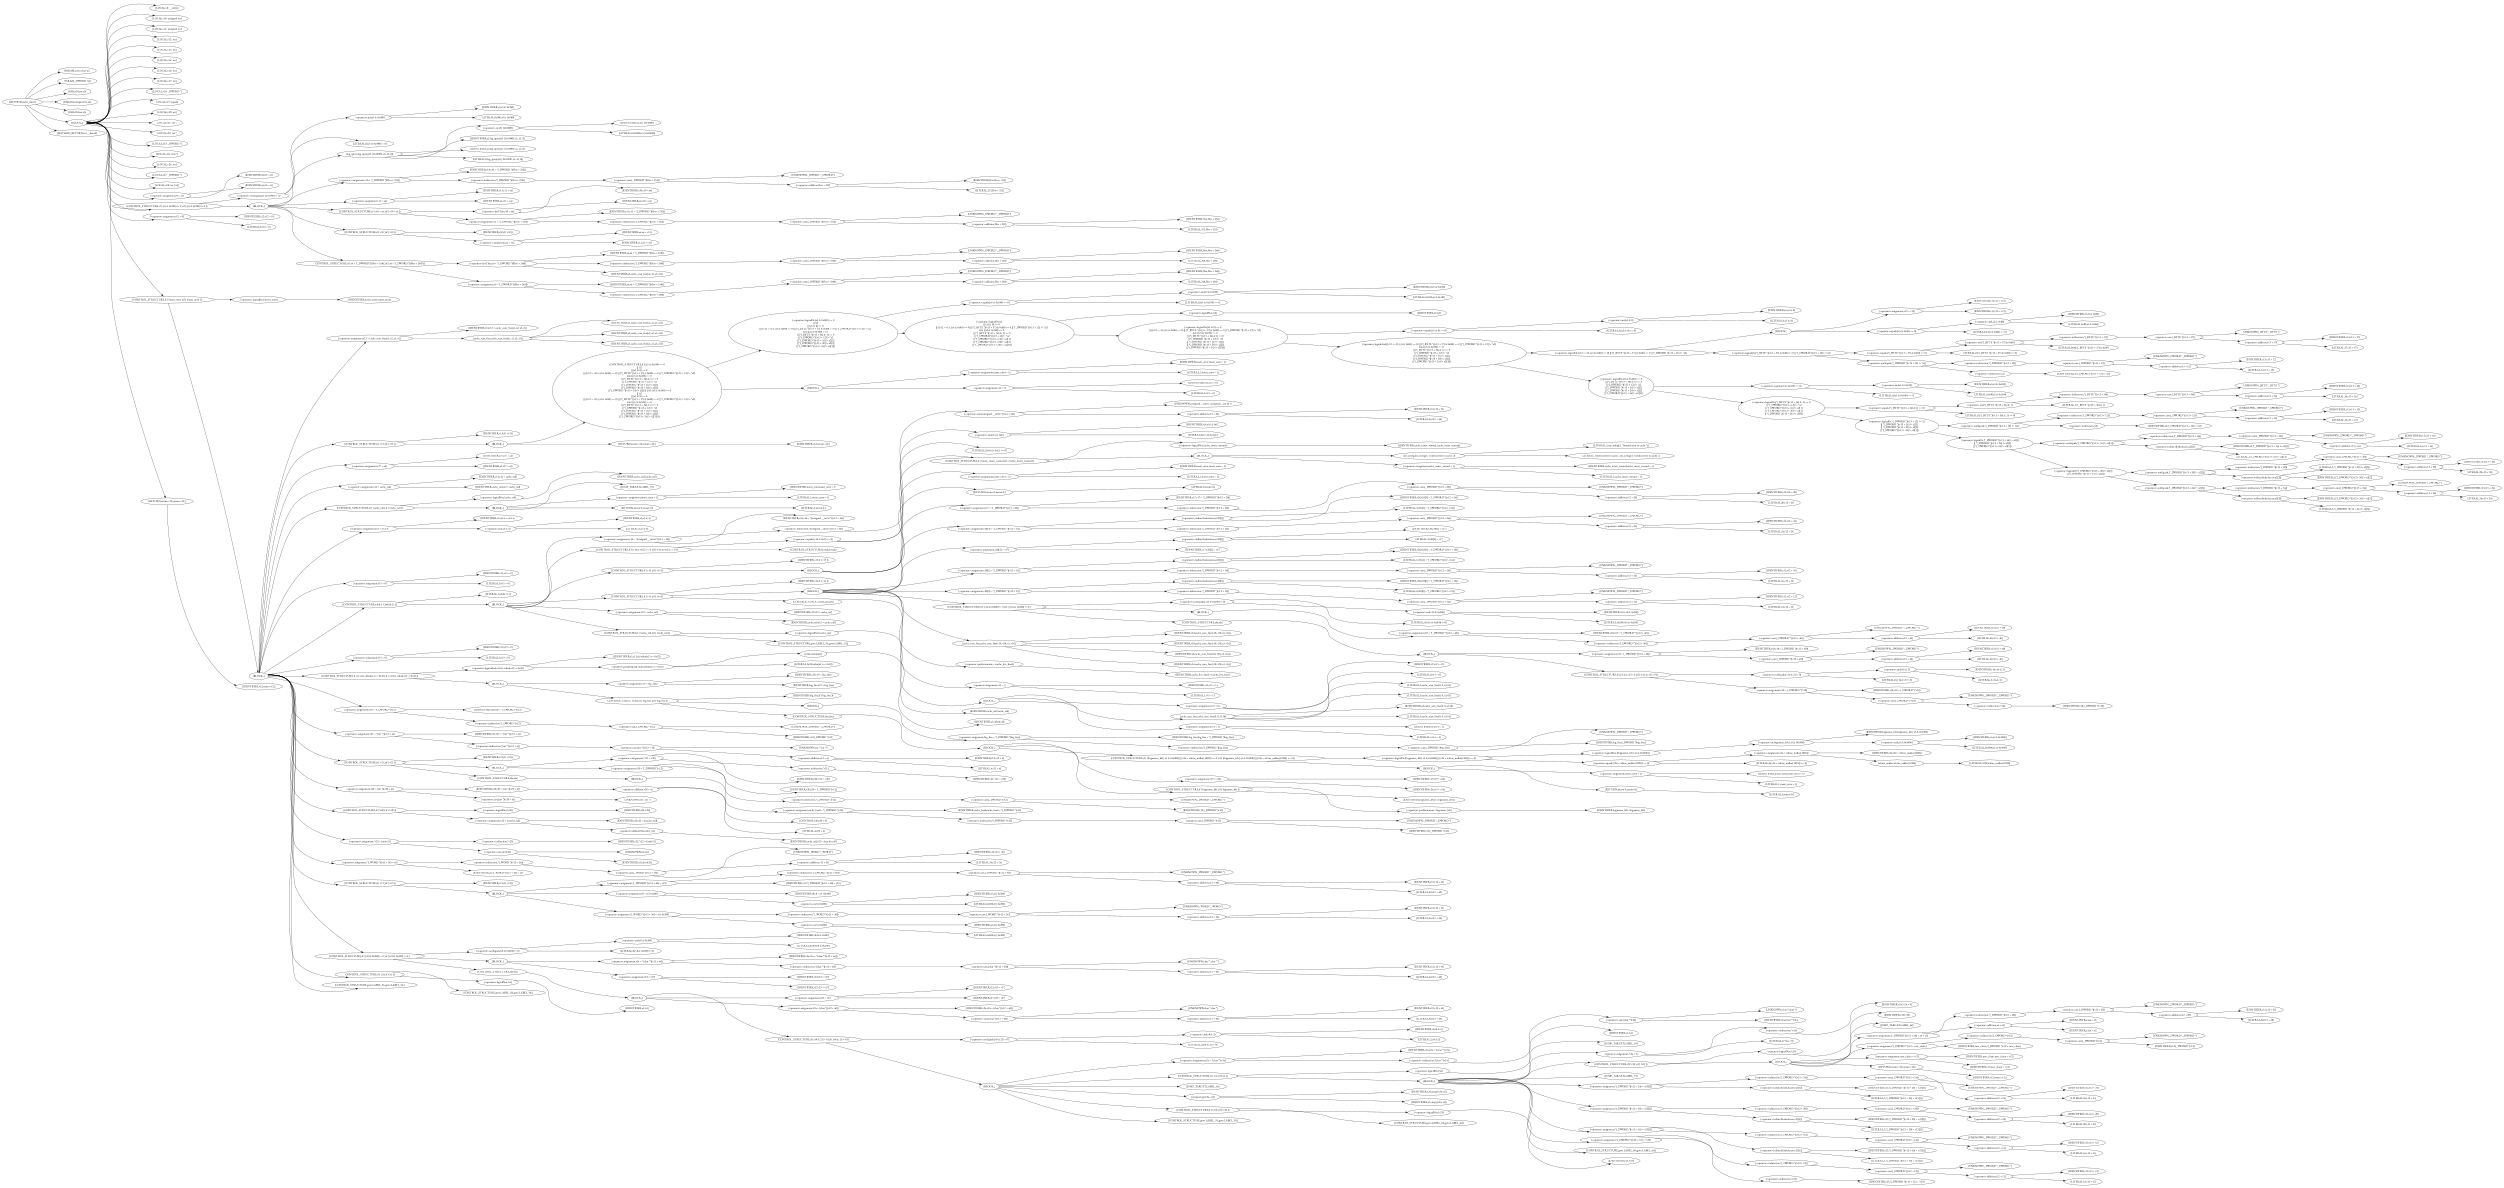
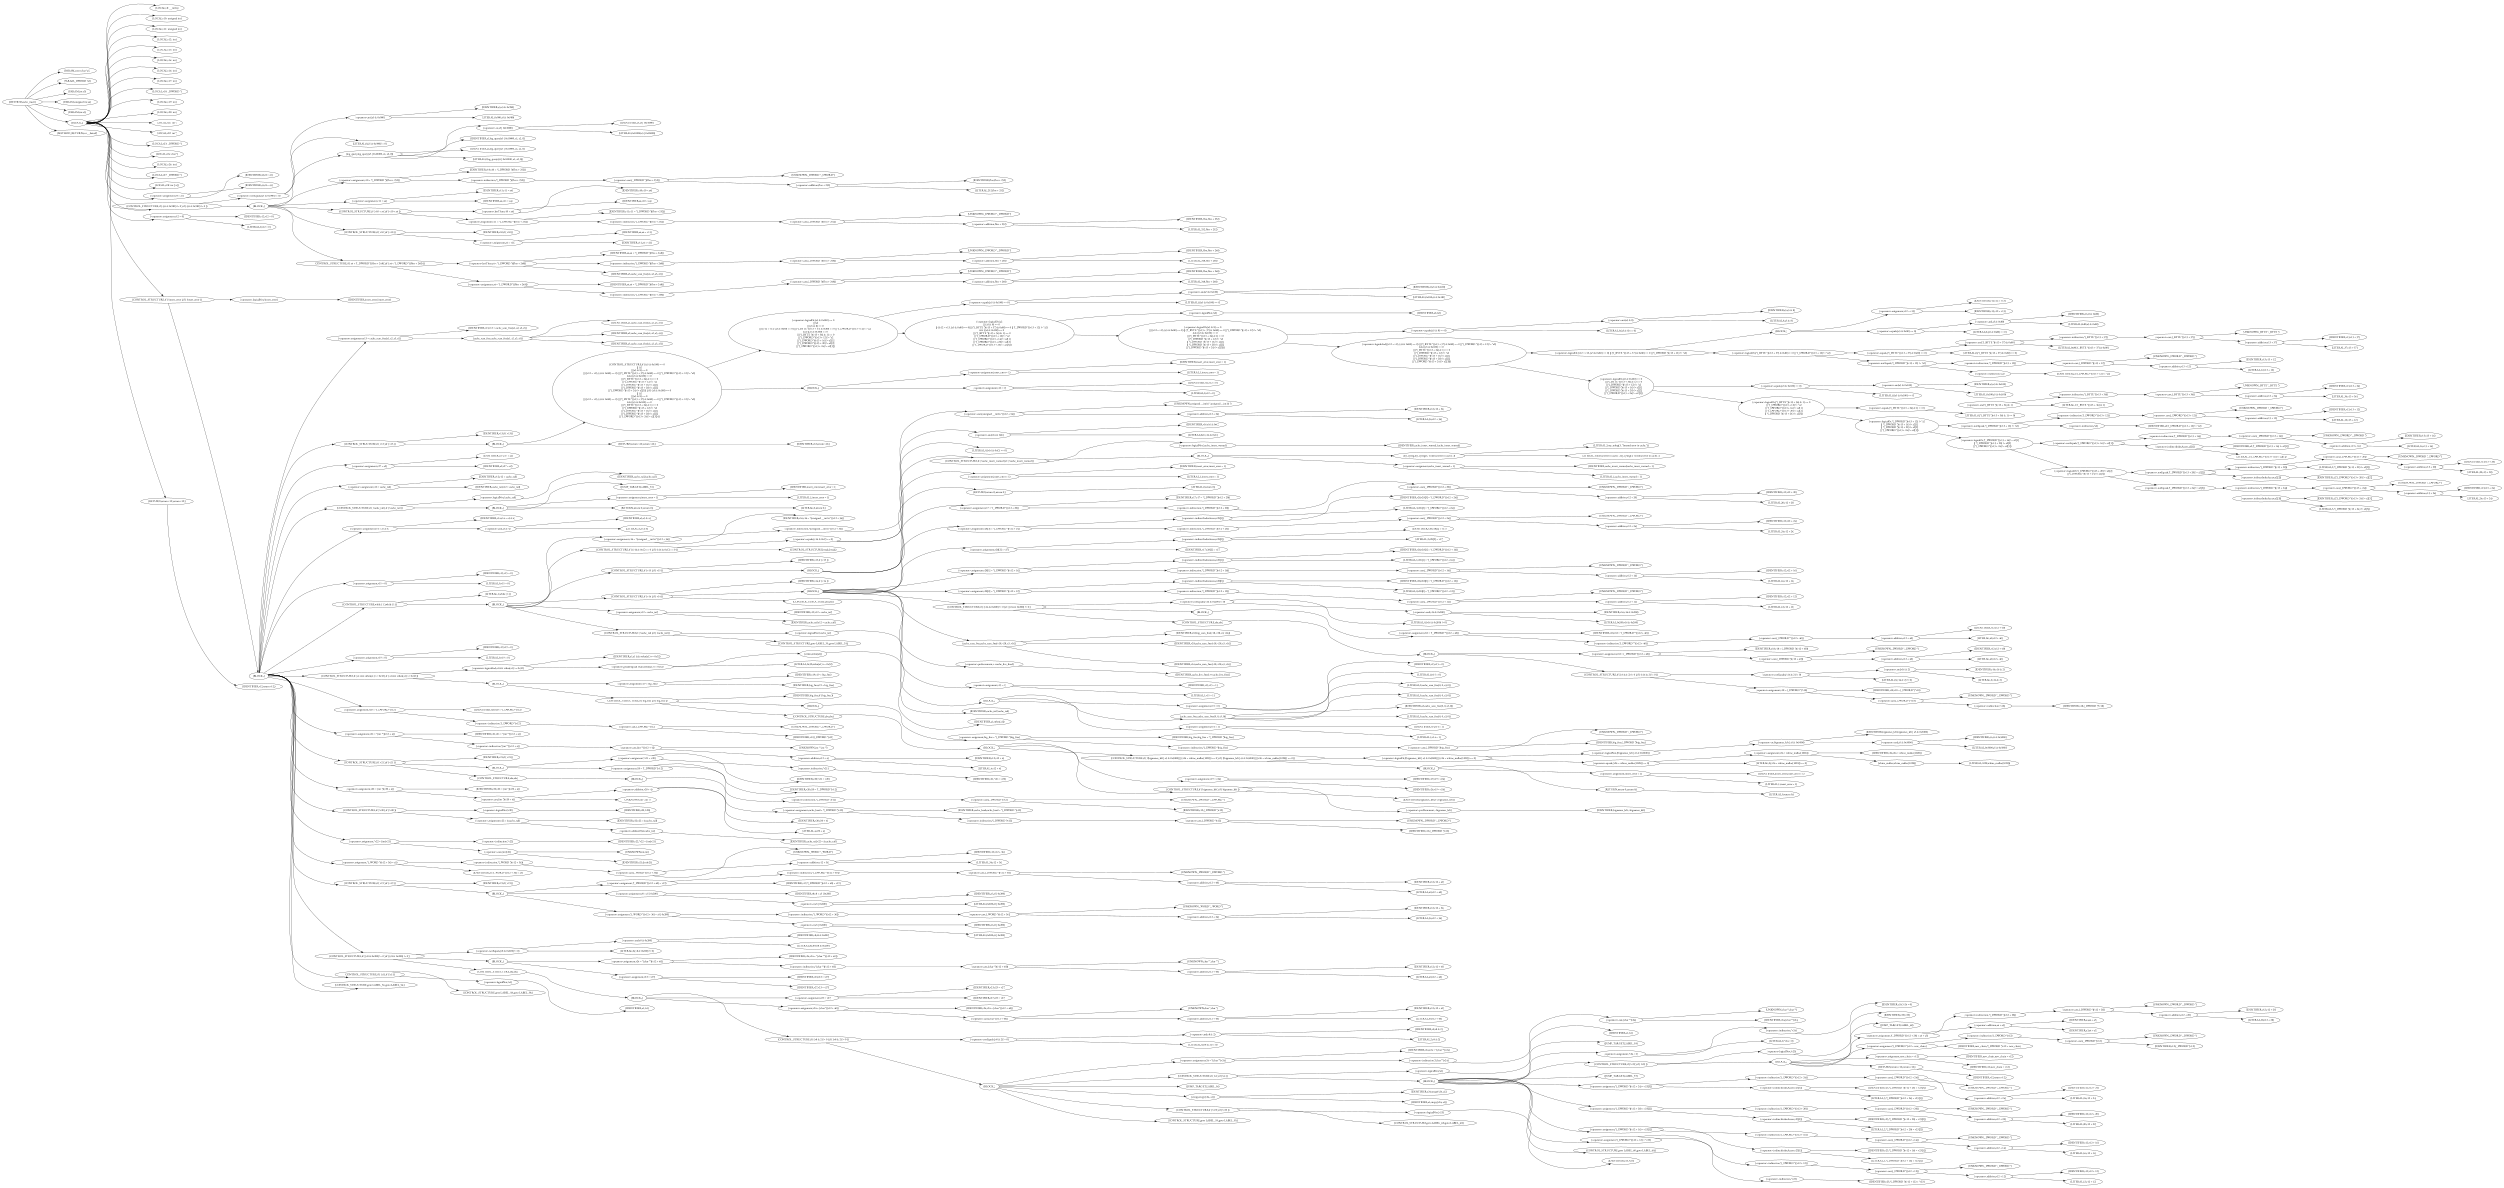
node "(LOCAL,v19: equals)": label "(LOCAL,v19: equals)" -> "(LOCAL,v19: int)"
edge "(<operator>.equals,(*(_BYTE *)(v13 + 36) & 1) == 0)" -> "(<operator>.and,*(_BYTE *)(v13 + 36) & 1)": removed
edge "(<operator>.indirectIndexAccess,a2[2])" -> "(LITERAL,2,*(_DWORD *)(v13 + 20) != a2[2])": now "(<operator>.indirection,*(_DWORD *)(v13 + 20))" -> "(LITERAL,2,*(_DWORD *)(v13 + 20) != a2[2])"
edge "(<operator>.notEquals,*(_DWORD *)(v13 + 24) != a2[3])" -> "(<operator>.indirectIndexAccess,a2[3])": removed
node "(UNKNOWN,_DWORD **,_DWORD **)": removed
node "(IDENTIFIER,v18,cache_scan_free(v18, v28, a3, v16))": label "(IDENTIFIER,v18,cache_scan_free(v18, v28, a3, v16))" -> "(IDENTIFIER,v18,big_scan_free(v18, v28, a3, v16))"
node "(IDENTIFIER,a3,cache_scan_free(v18, v28, a3, v16))": removed
edge "(IDENTIFIER,v22,v22 = (int *)(v20 + 4))" -> "(<operator>.addition,v20 + 4)": now "(<operator>.cast,(int *)(v20 + 4))" -> "(<operator>.addition,v20 + 4)"
node "(CONTROL,v20,v20 + 4)": label "(CONTROL,v20,v20 + 4)" -> "(IDENTIFIER,v20,v20 + 4)"
